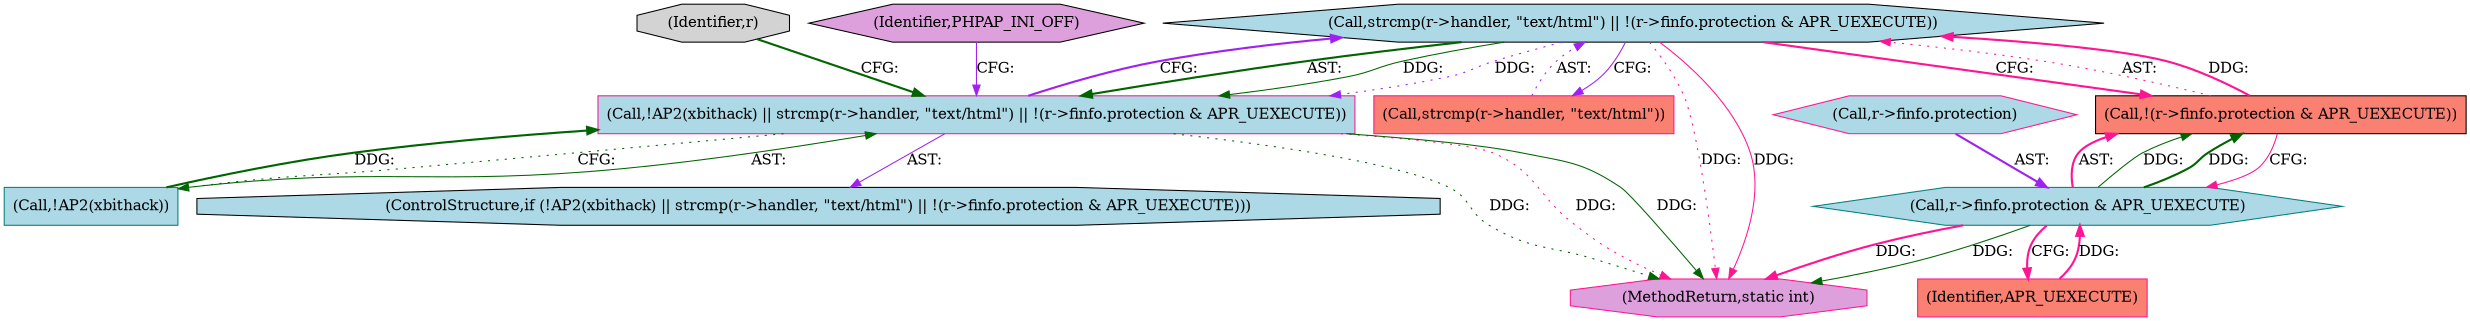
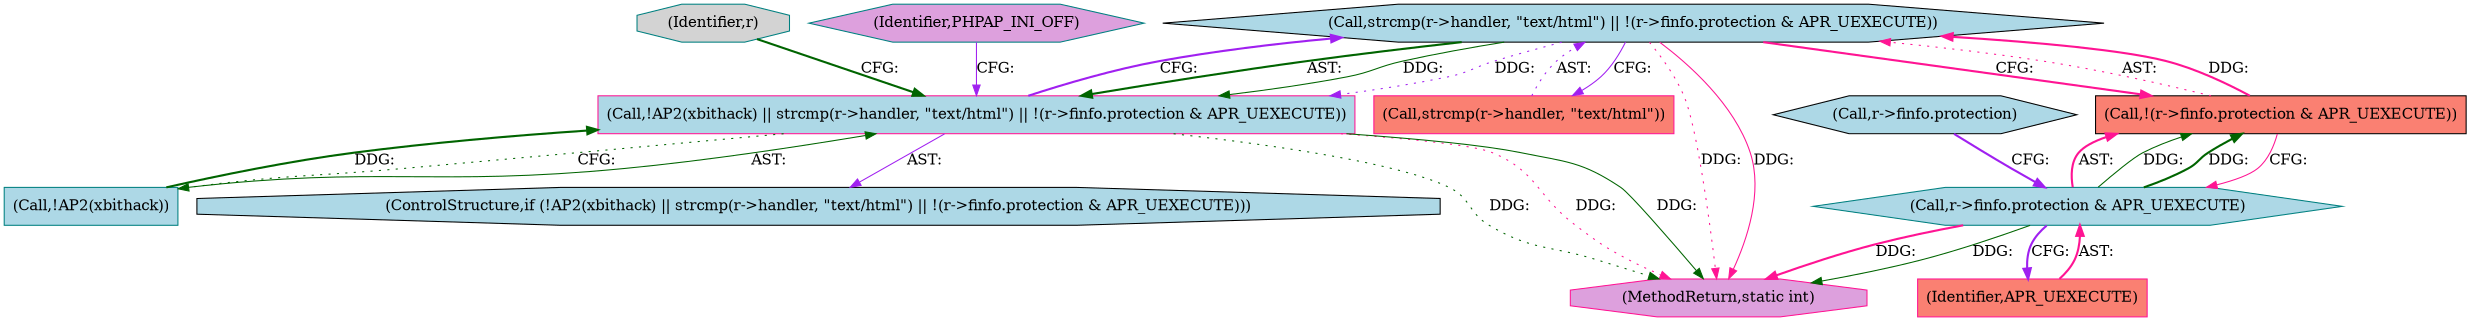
node "(Identifier,r)": color black -> teal
node "(Identifier,PHPAP_INI_OFF)": color black -> teal
node "(Call,r->finfo.protection)": color deeppink -> black
edge "(Call,r->finfo.protection)" -> "(Call,r->finfo.protection & APR_UEXECUTE)": label "AST: " -> "CFG: "
edge "(Call,r->finfo.protection & APR_UEXECUTE)" -> "(Identifier,APR_UEXECUTE)": color deeppink -> purple
edge "(Identifier,APR_UEXECUTE)" -> "(Call,r->finfo.protection & APR_UEXECUTE)": label "DDG: " -> "AST: "
